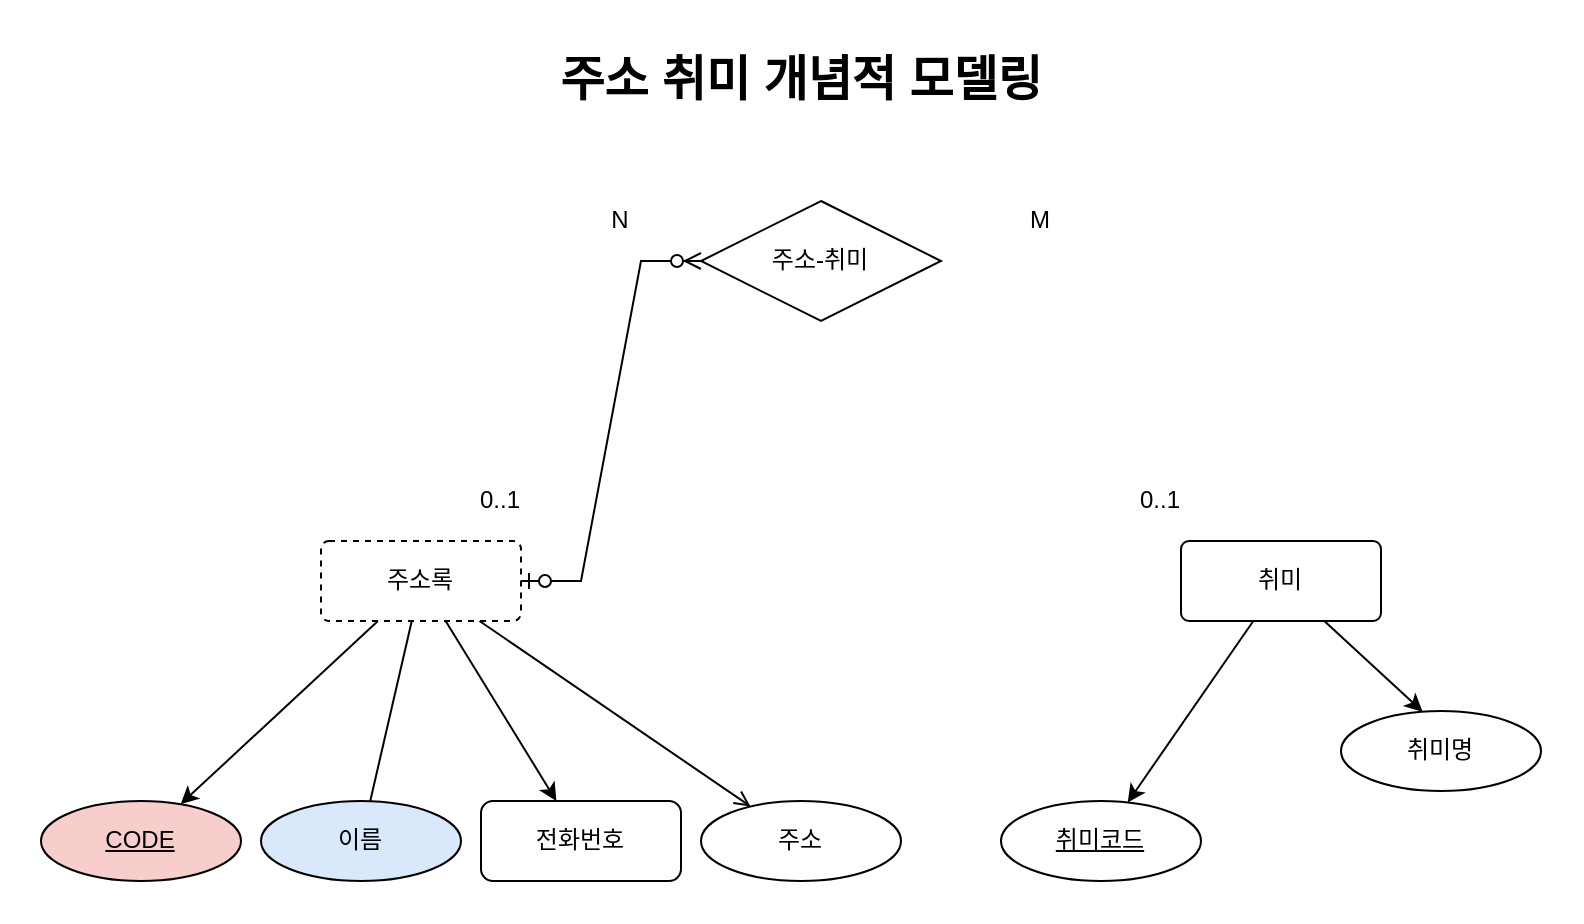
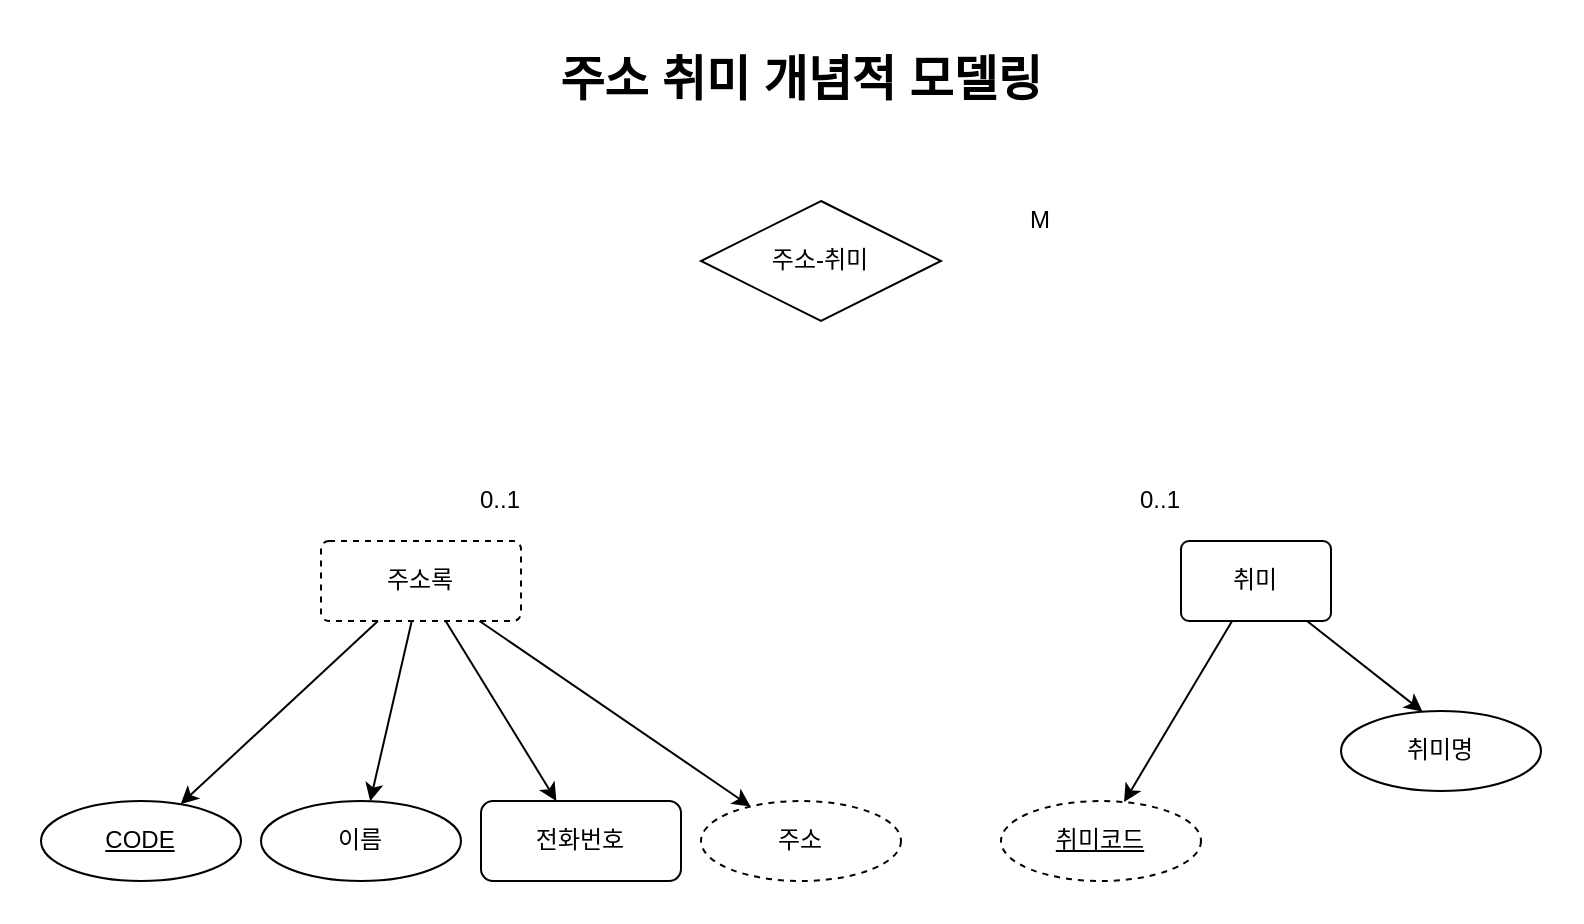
node "N": removed
edge "주소-취미" -- "주소록": removed
node "취미": size 200x80 -> 150x80
edge "주소록" -- "이름": arrowhead none -> classic
edge "주소록" -> "주소": arrowhead open -> classic
node "CODE": fillcolor #f8cecc -> #ffffff
node "이름": fillcolor #dae8fc -> #ffffff
node "주소": style solid -> dashed
node "취미코드": style solid -> dashed
